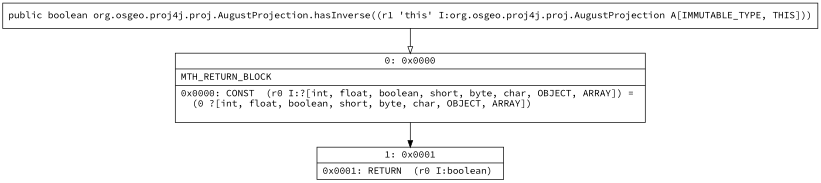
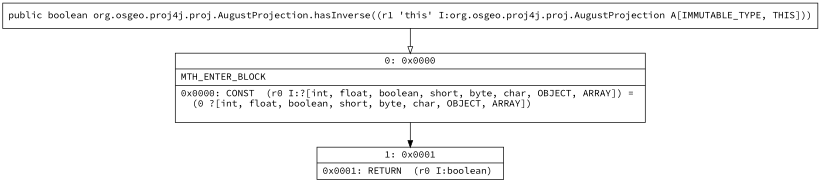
node "0: 0x0000": text "MTH_RETURN_BLOCK" -> "MTH_ENTER_BLOCK"
